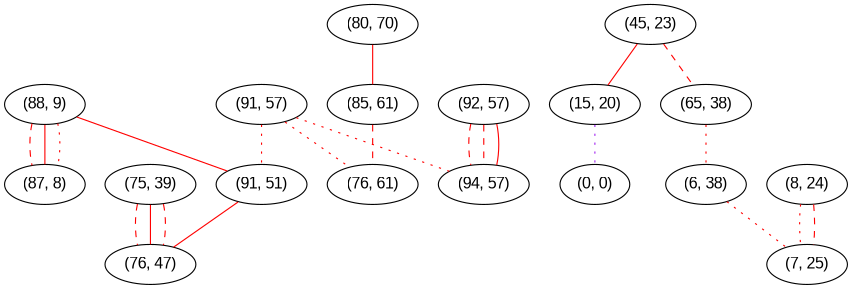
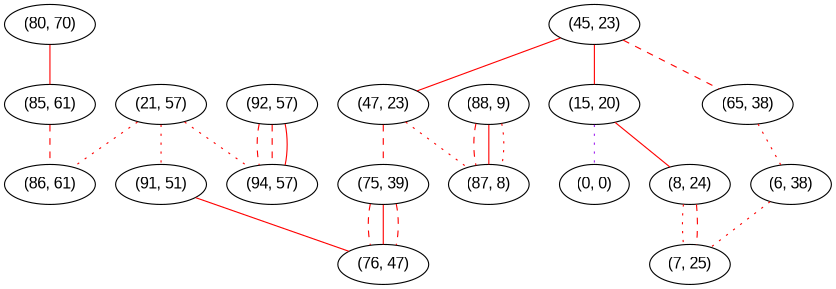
node "(91, 57)": label "(91, 57)" -> "(21, 57)"
node "(47, 23)": added
edge "(88, 9)" -- "(91, 51)": removed
edge "(15, 20)" -- "(8, 24)": added
node "(76, 61)": label "(76, 61)" -> "(86, 61)"
